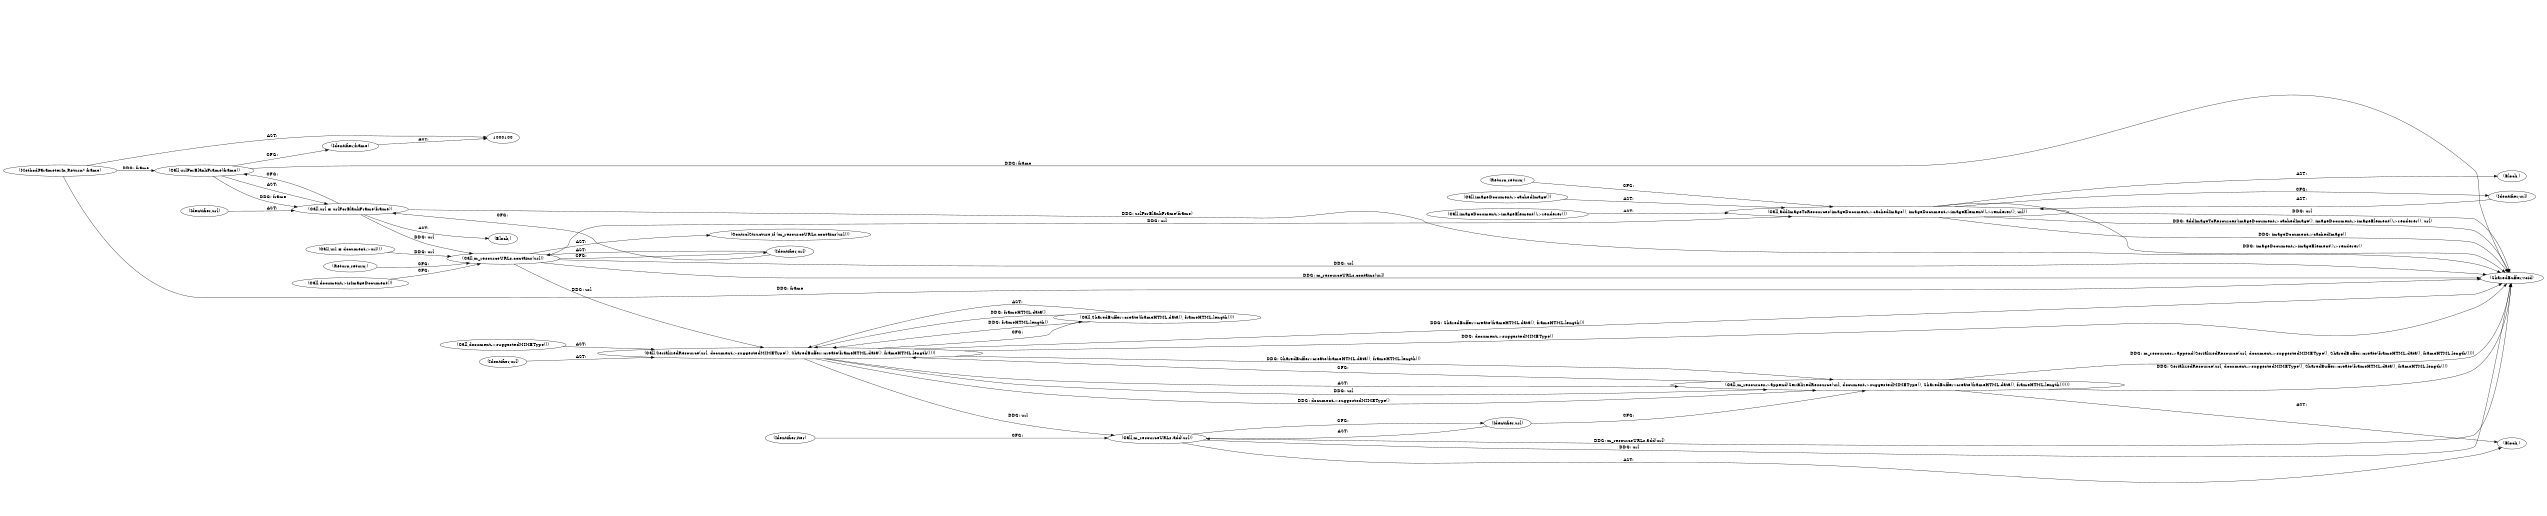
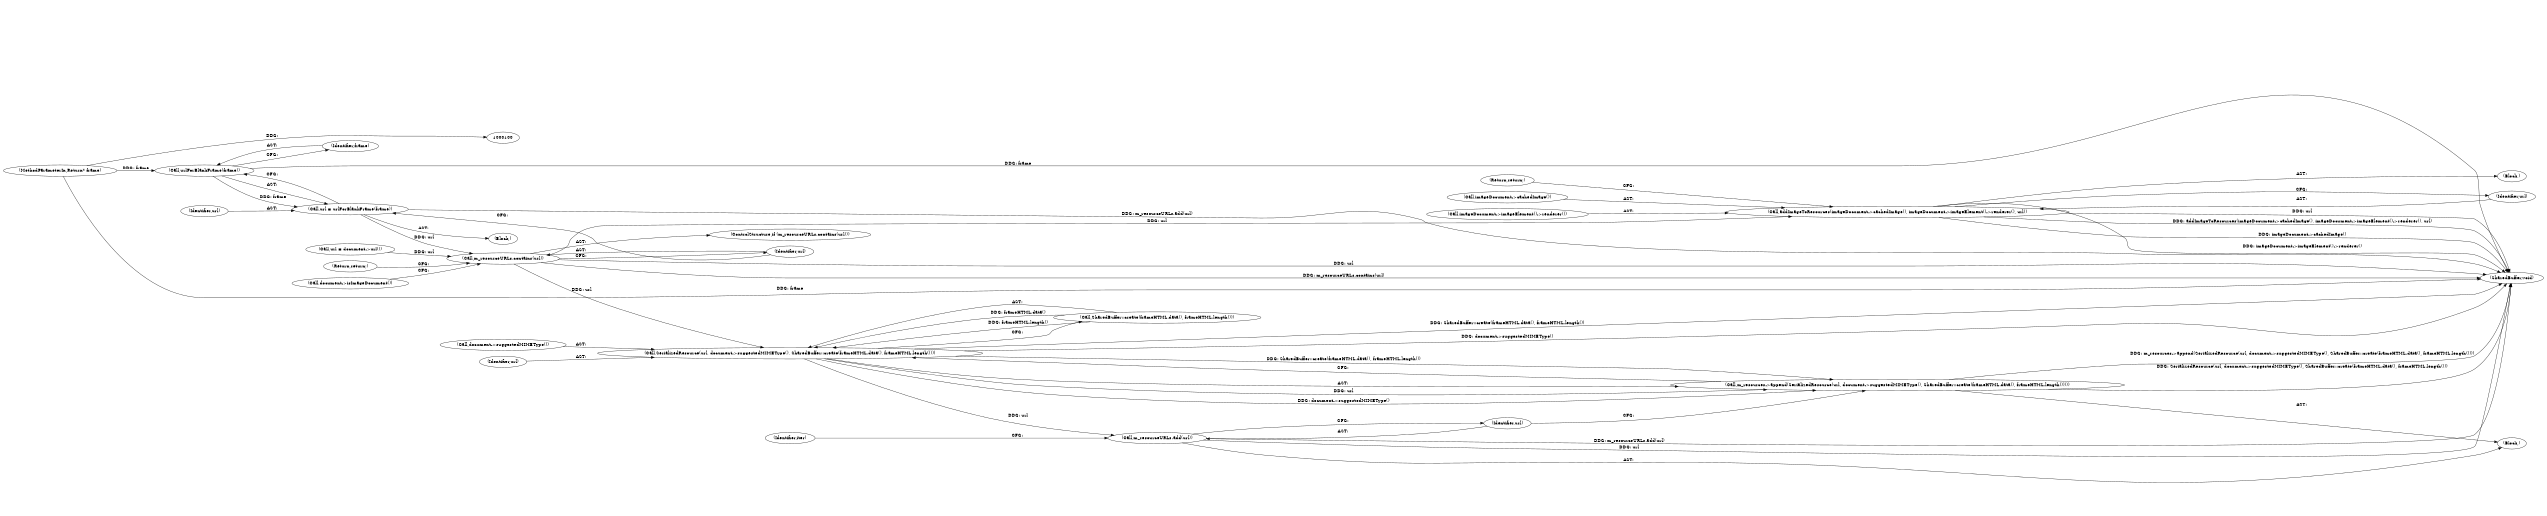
edge "(MethodParameterIn,Return* frame)" -> "1000100": label "AST: " -> "DDG: "
edge "(Identifier,frame)" -> "1000100": now "(Identifier,frame)" -> "(Call,urlForBlankFrame(frame))"
edge "(Call,url = urlForBlankFrame(frame))" -> "(SharedBuffer,void)": label "DDG: urlForBlankFrame(frame)" -> "DDG: m_resourceURLs.add(url)"
